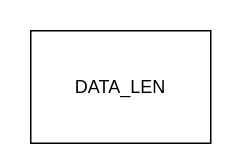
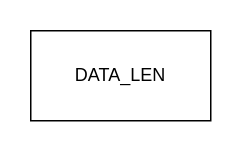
node "DATA_LEN": size 180x113 -> 180x90
